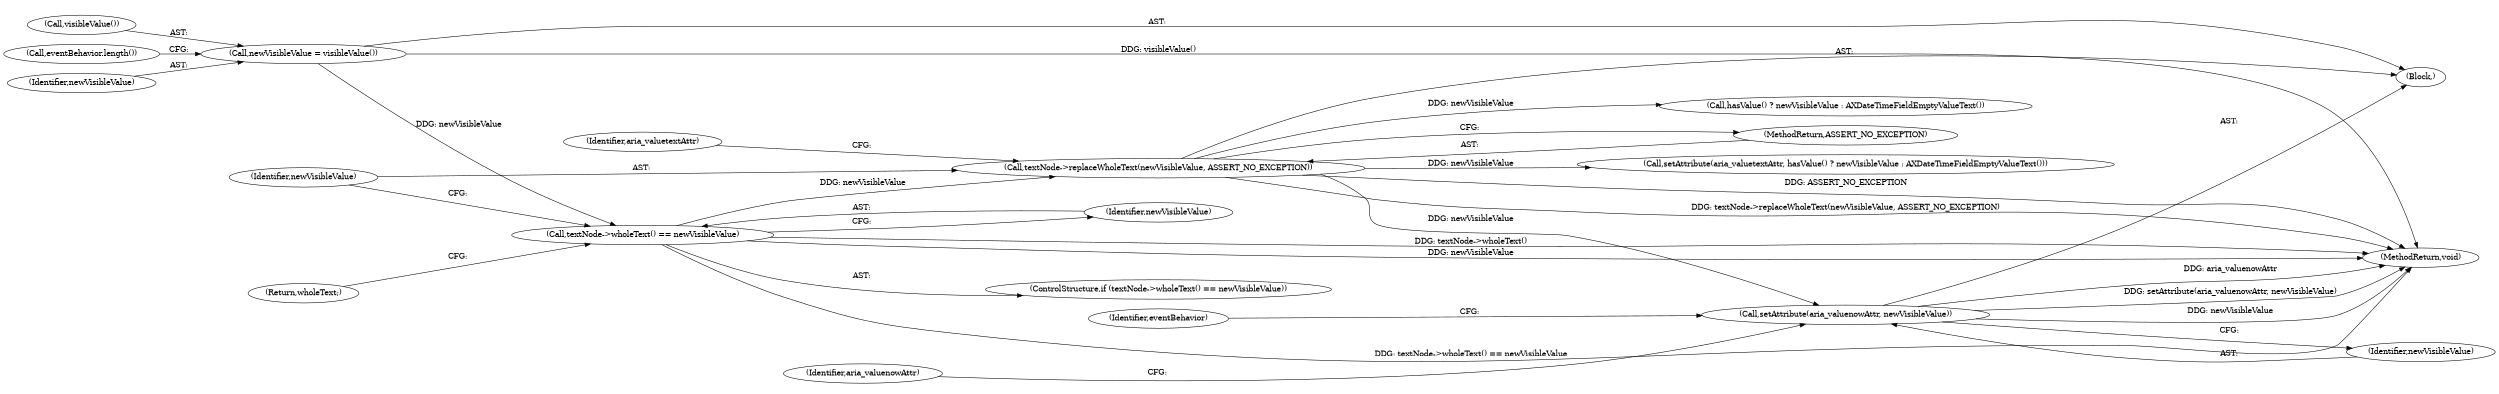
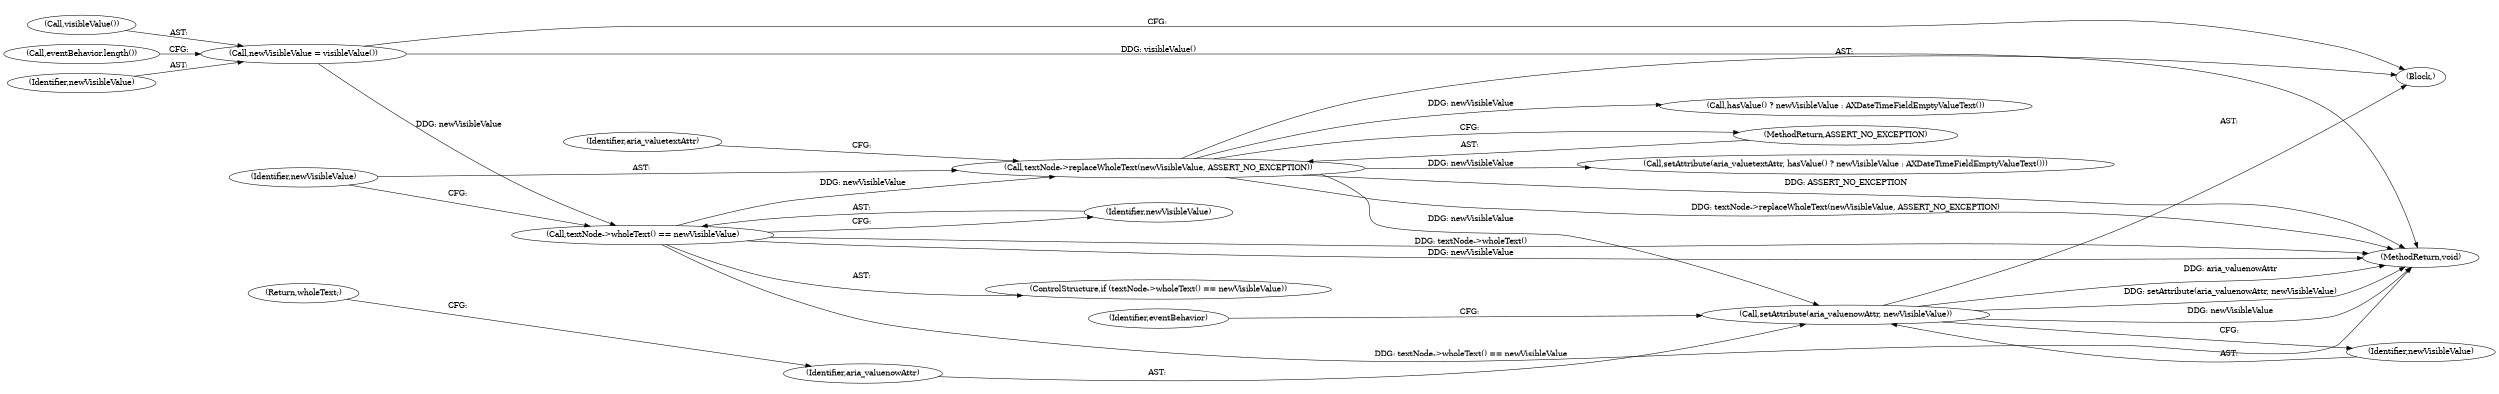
edge "(Call,newVisibleValue = visibleValue())" -> "(Block,)": label "AST: " -> "CFG: "
edge "(Return,wholeText;)" -> "(Call,textNode->wholeText() == newVisibleValue)": now "(Return,wholeText;)" -> "(Identifier,aria_valuenowAttr)"
edge "(Identifier,aria_valuenowAttr)" -> "(Call,setAttribute(aria_valuenowAttr, newVisibleValue))": label "CFG: " -> "AST: "
